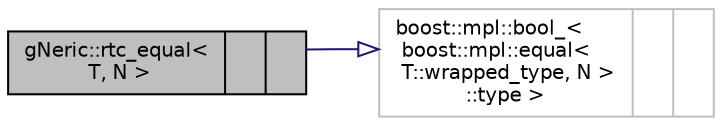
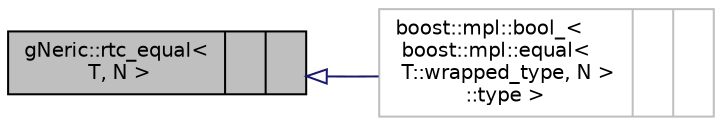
edge "gNeric::rtc_equal<" -> "boost::mpl::bool_<": reversed
